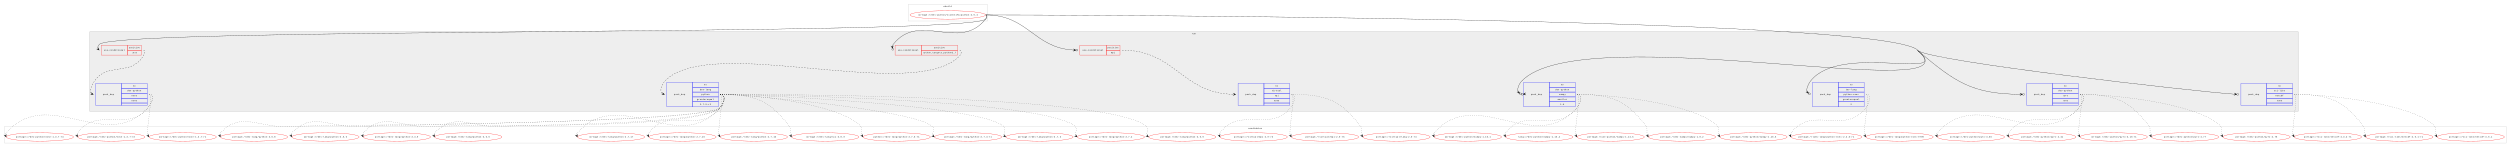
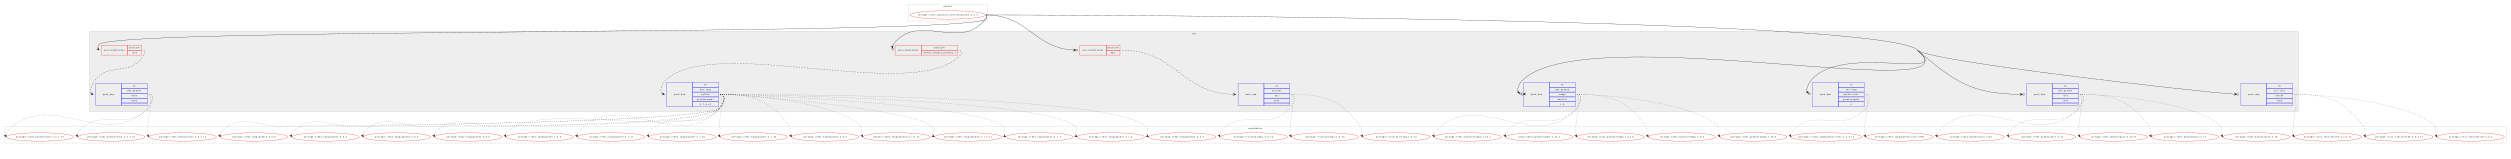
node "portage://dev-lang/python-3.5.5": added
node "portage://dev-lang/sci-3.8.0": label "portage://dev-lang/sci-3.8.0" -> "portage://dev-lang/python-3.8.0"
node "portage://dev-numpy/numpy-1.8.2": label "portage://dev-numpy/numpy-1.8.2" -> "portage://dev-python/numpy-1.8.2"
